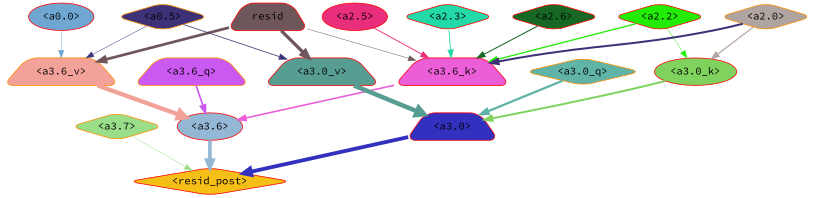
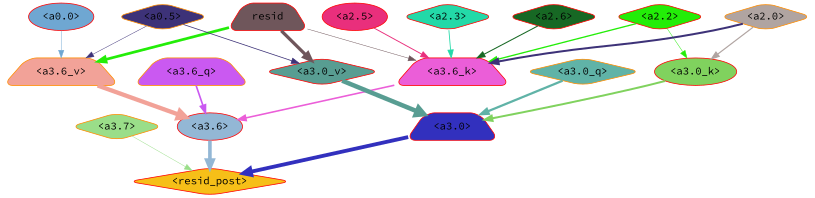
edge "resid" -> "<a3.6_v>": color #6f565b -> #23ed08
node "<a3.0_v>": shape trapezium -> diamond
